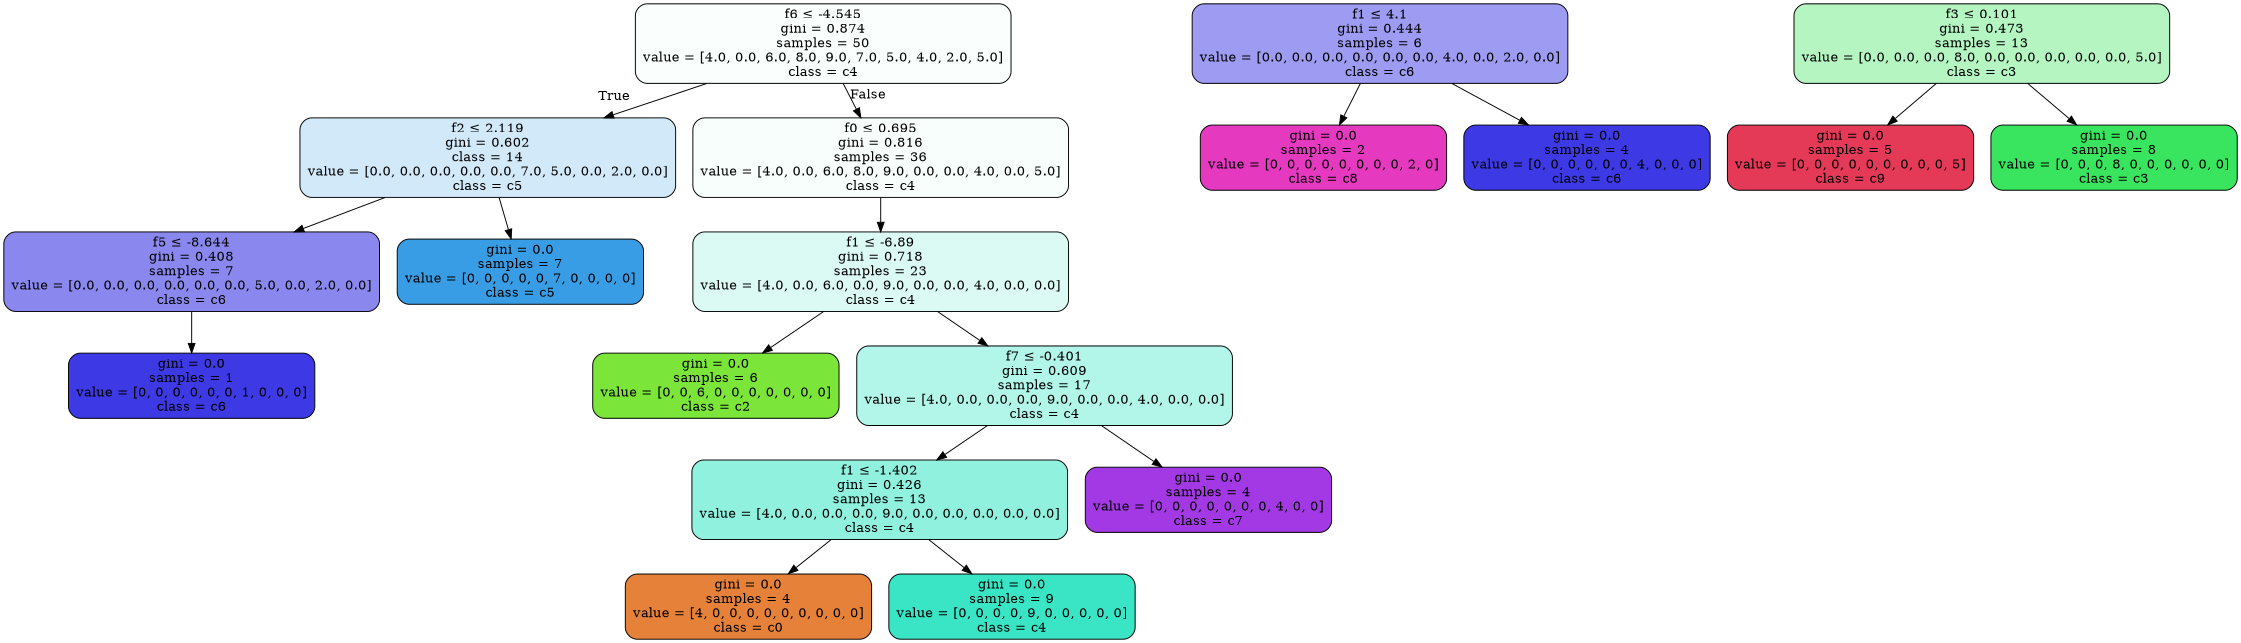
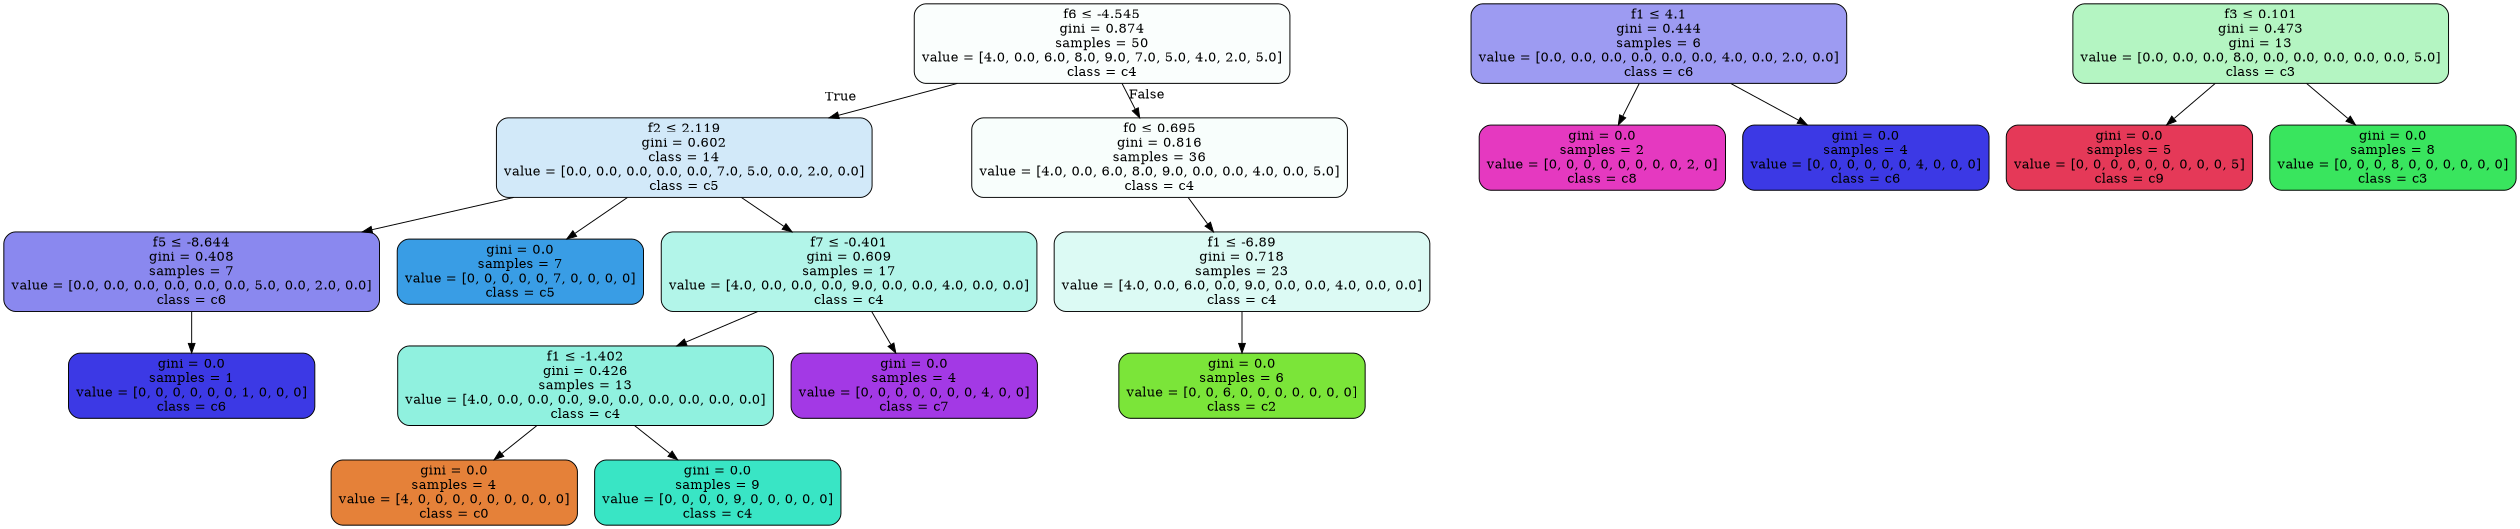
node "f3 ≤ 0.101": text "samples = 13" -> "gini = 13"
edge "f1 ≤ -6.89" -> "f7 ≤ -0.401": now "f2 ≤ 2.119" -> "f7 ≤ -0.401"
